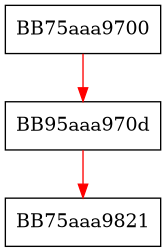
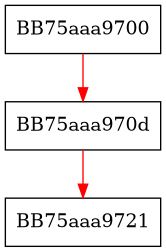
node "BB95aaa970d": label "BB95aaa970d" -> "BB75aaa970d"
node "BB75aaa9821": label "BB75aaa9821" -> "BB75aaa9721"
